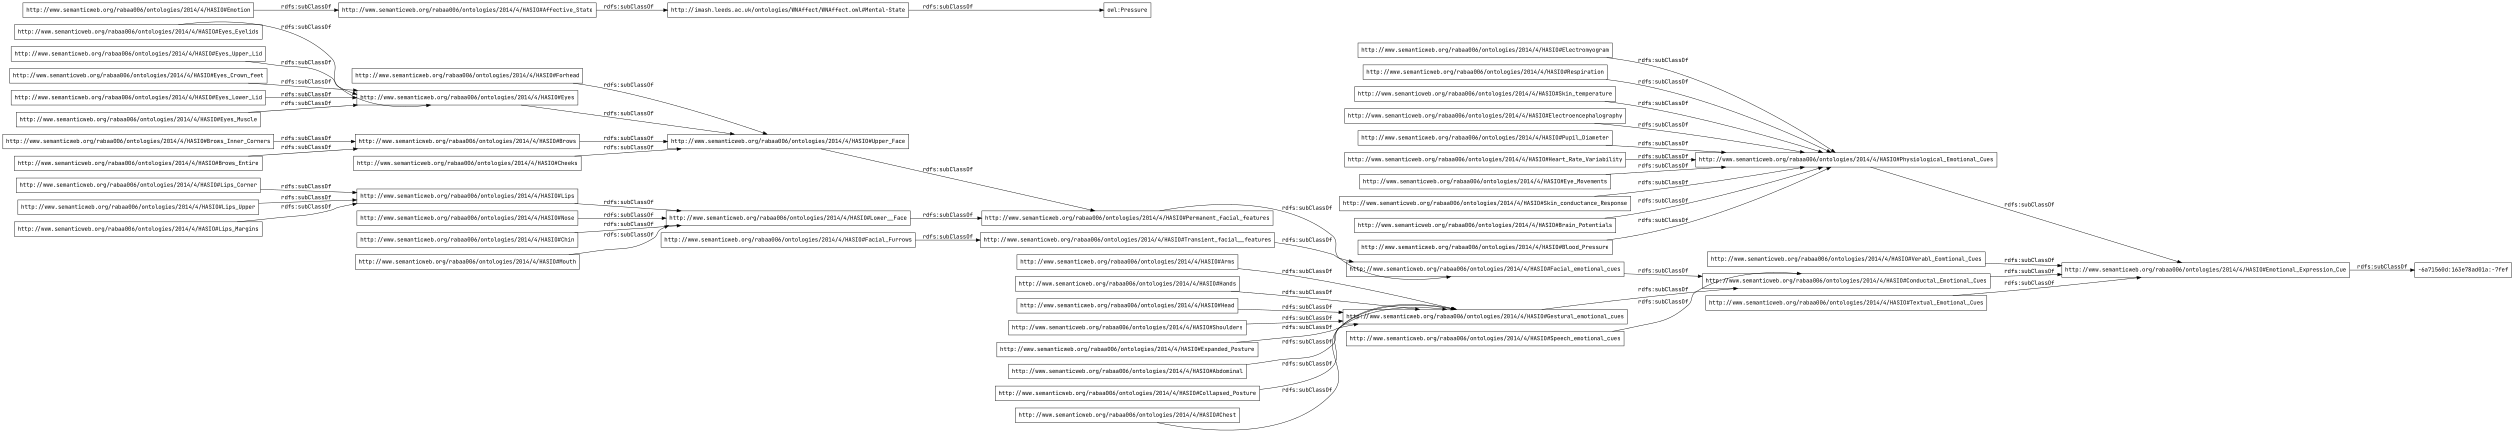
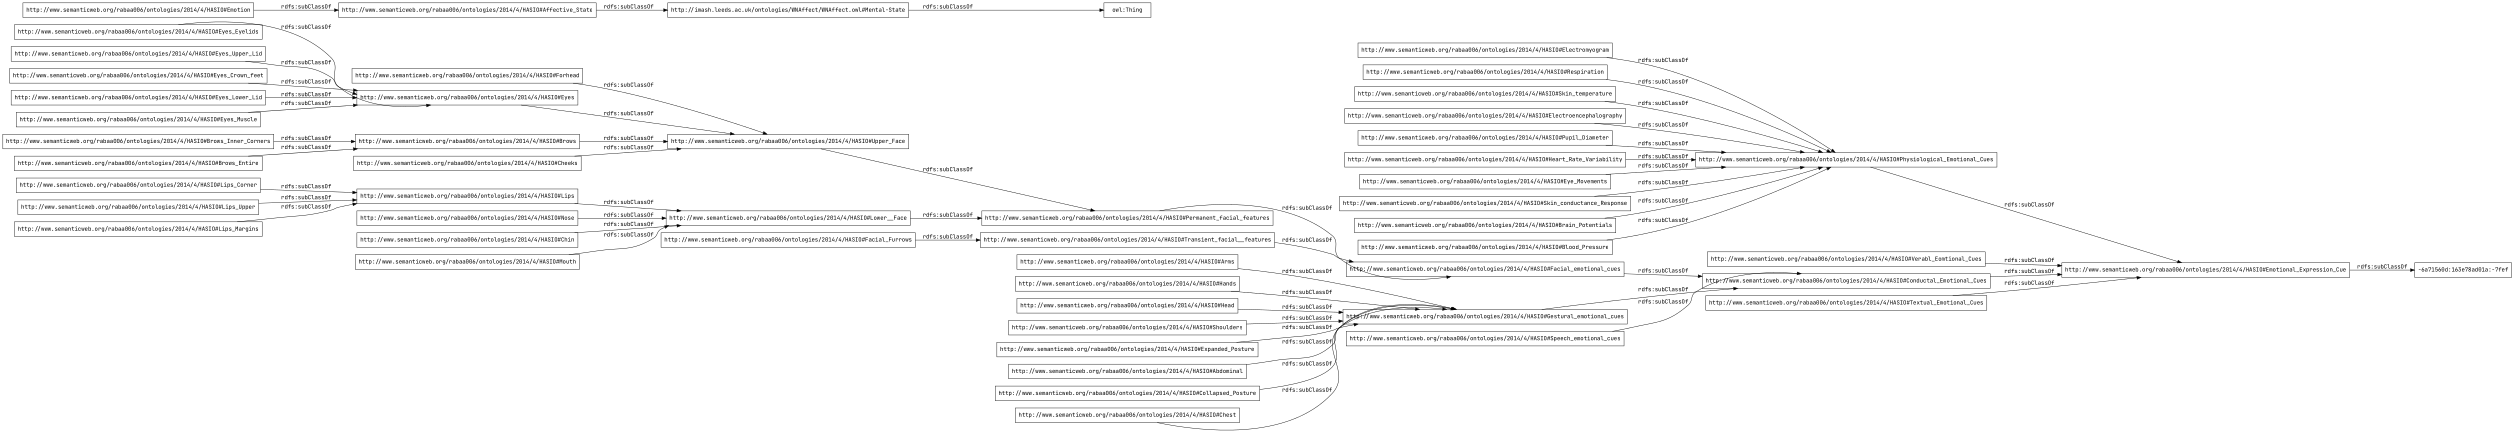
node "owl:Pressure": label "owl:Pressure" -> "owl:Thing"
